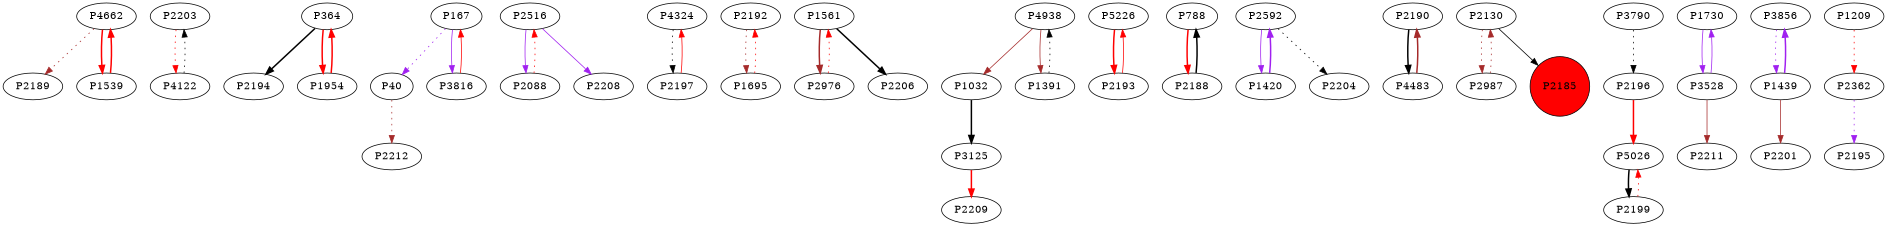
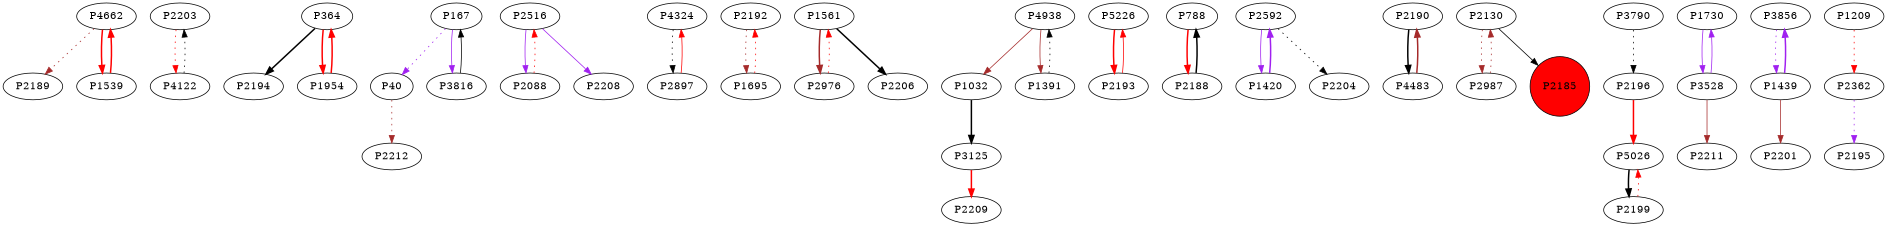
edge "P3816" -> "P167": color red -> black
node "P2197": label "P2197" -> "P2897"
